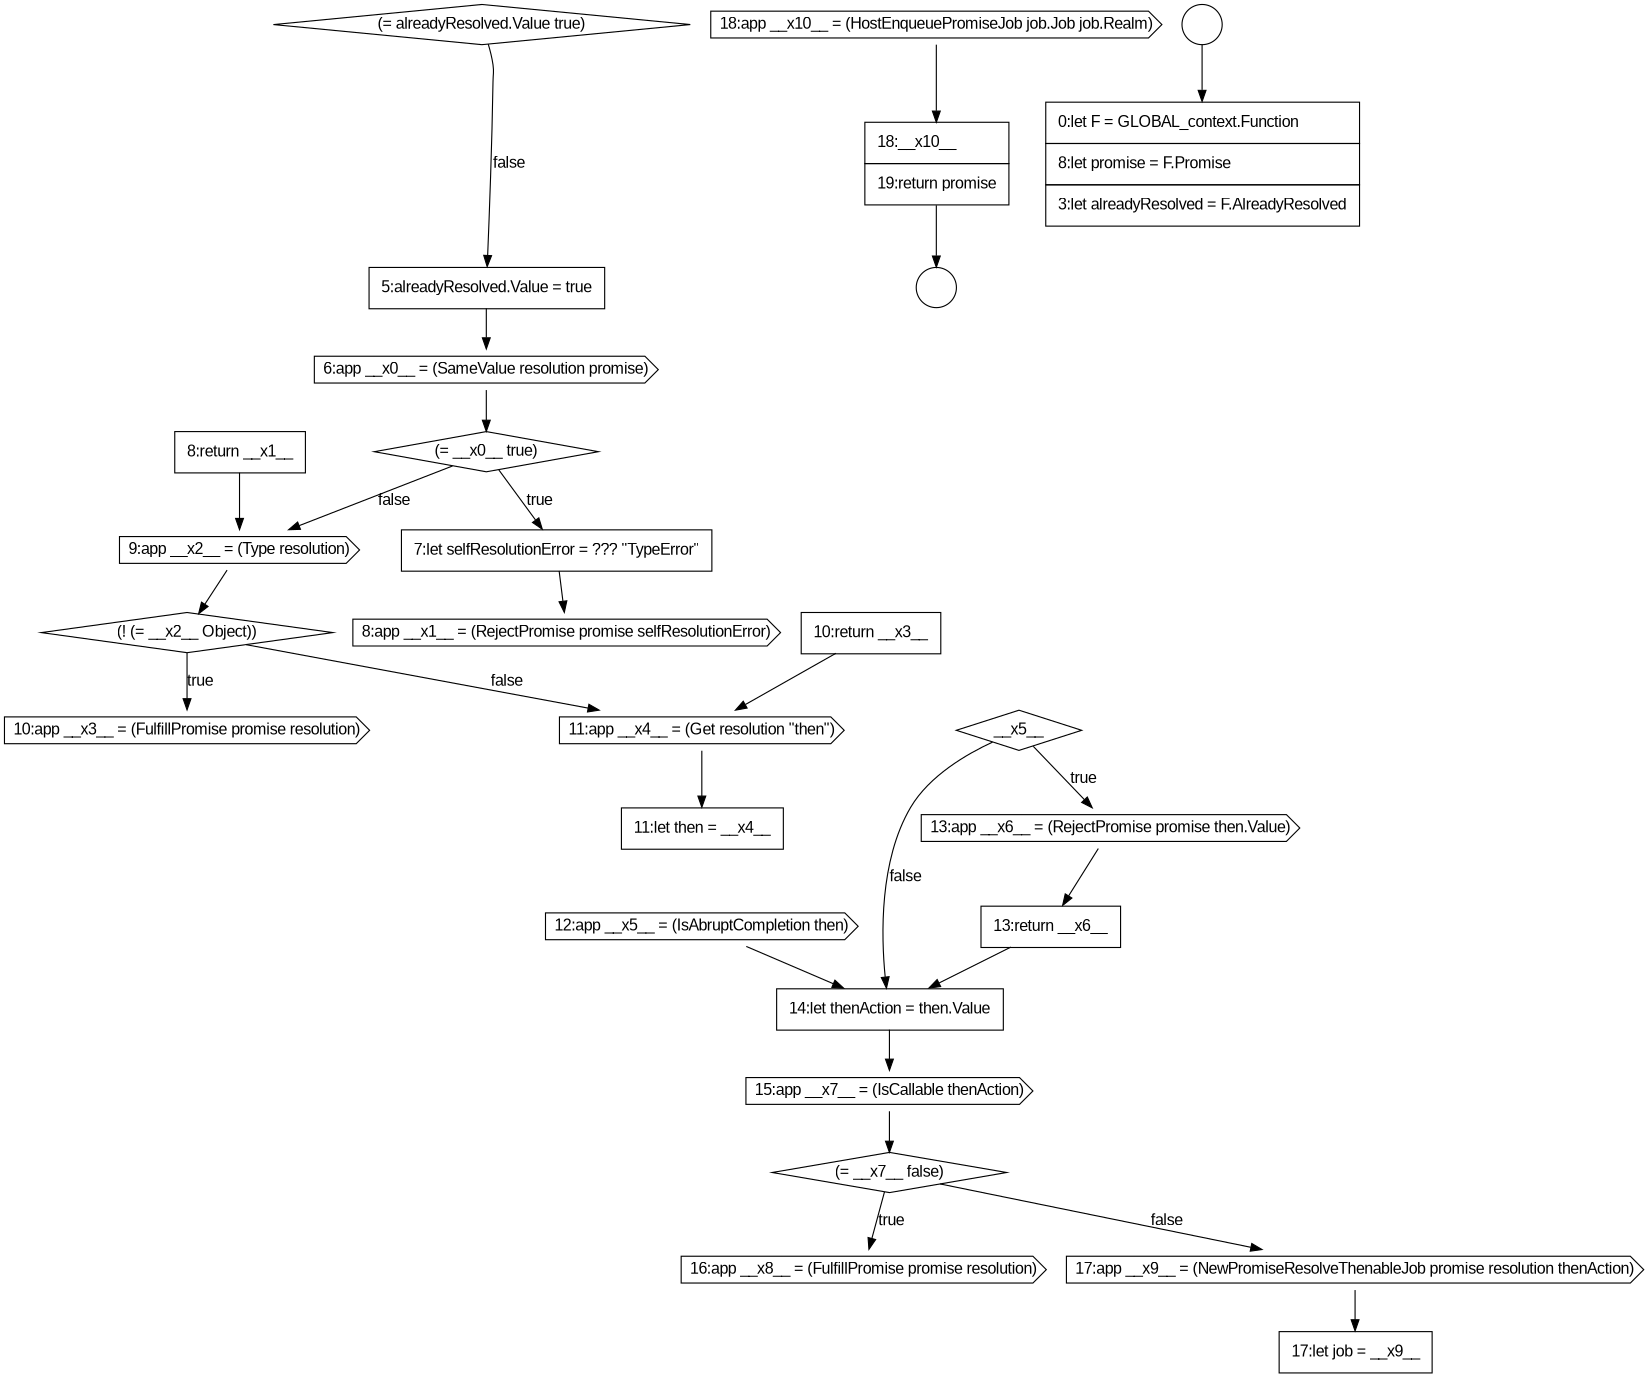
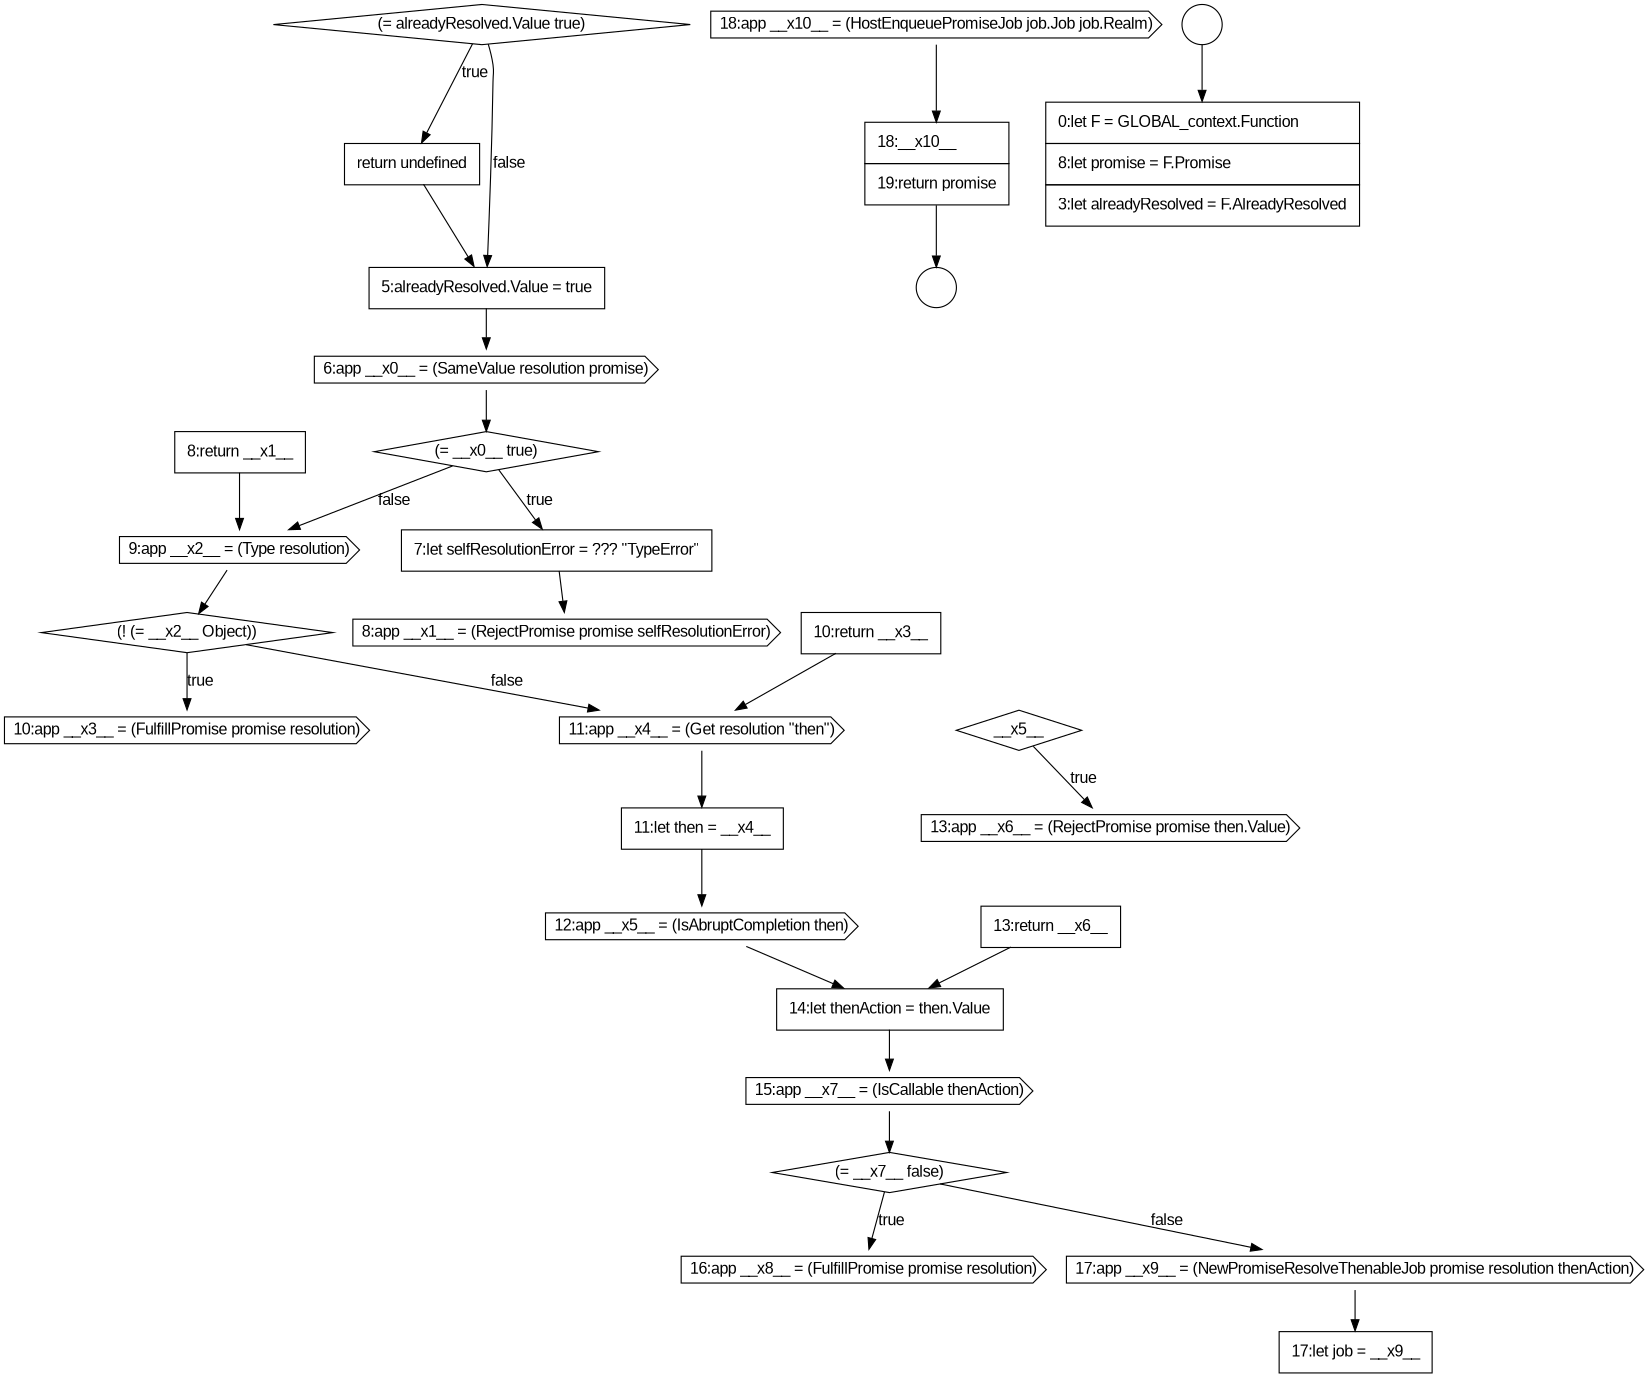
node "return undefined": added
edge "__x5__" -> "14:let thenAction = then.Value": removed, label "false"
edge "11:let then = __x4__" -> "12:app __x5__ = (IsAbruptCompletion then)": added
edge "13:app __x6__ = (RejectPromise promise then.Value)" -> "13:return __x6__": removed
